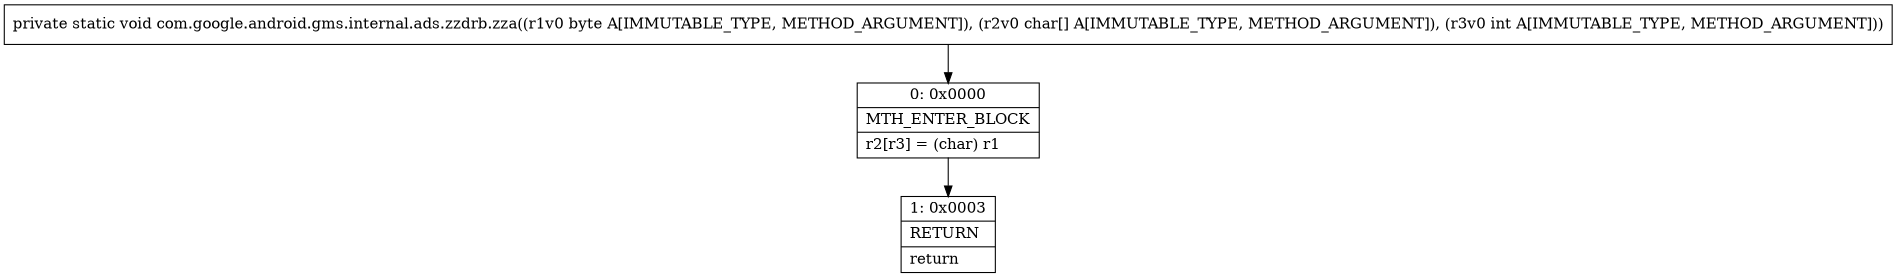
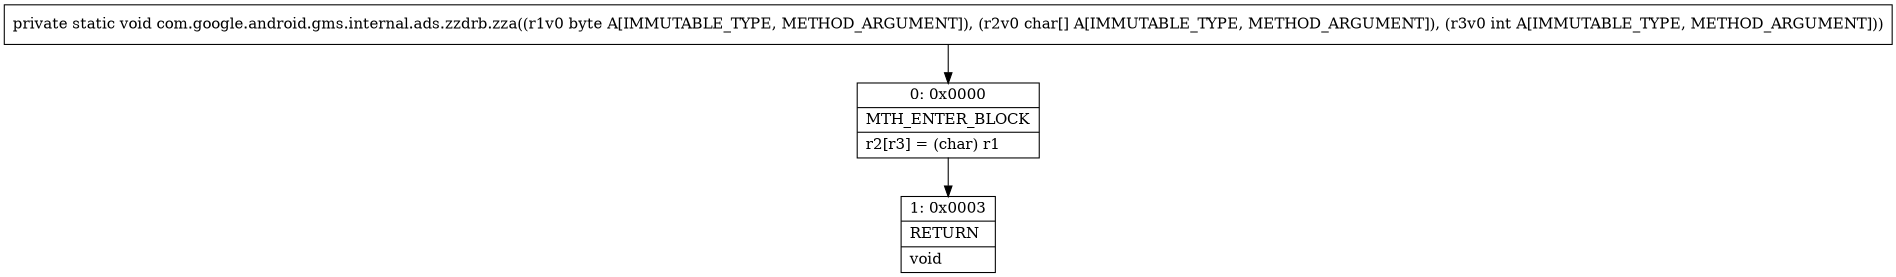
node "1: 0x0003": text "return" -> "void"
